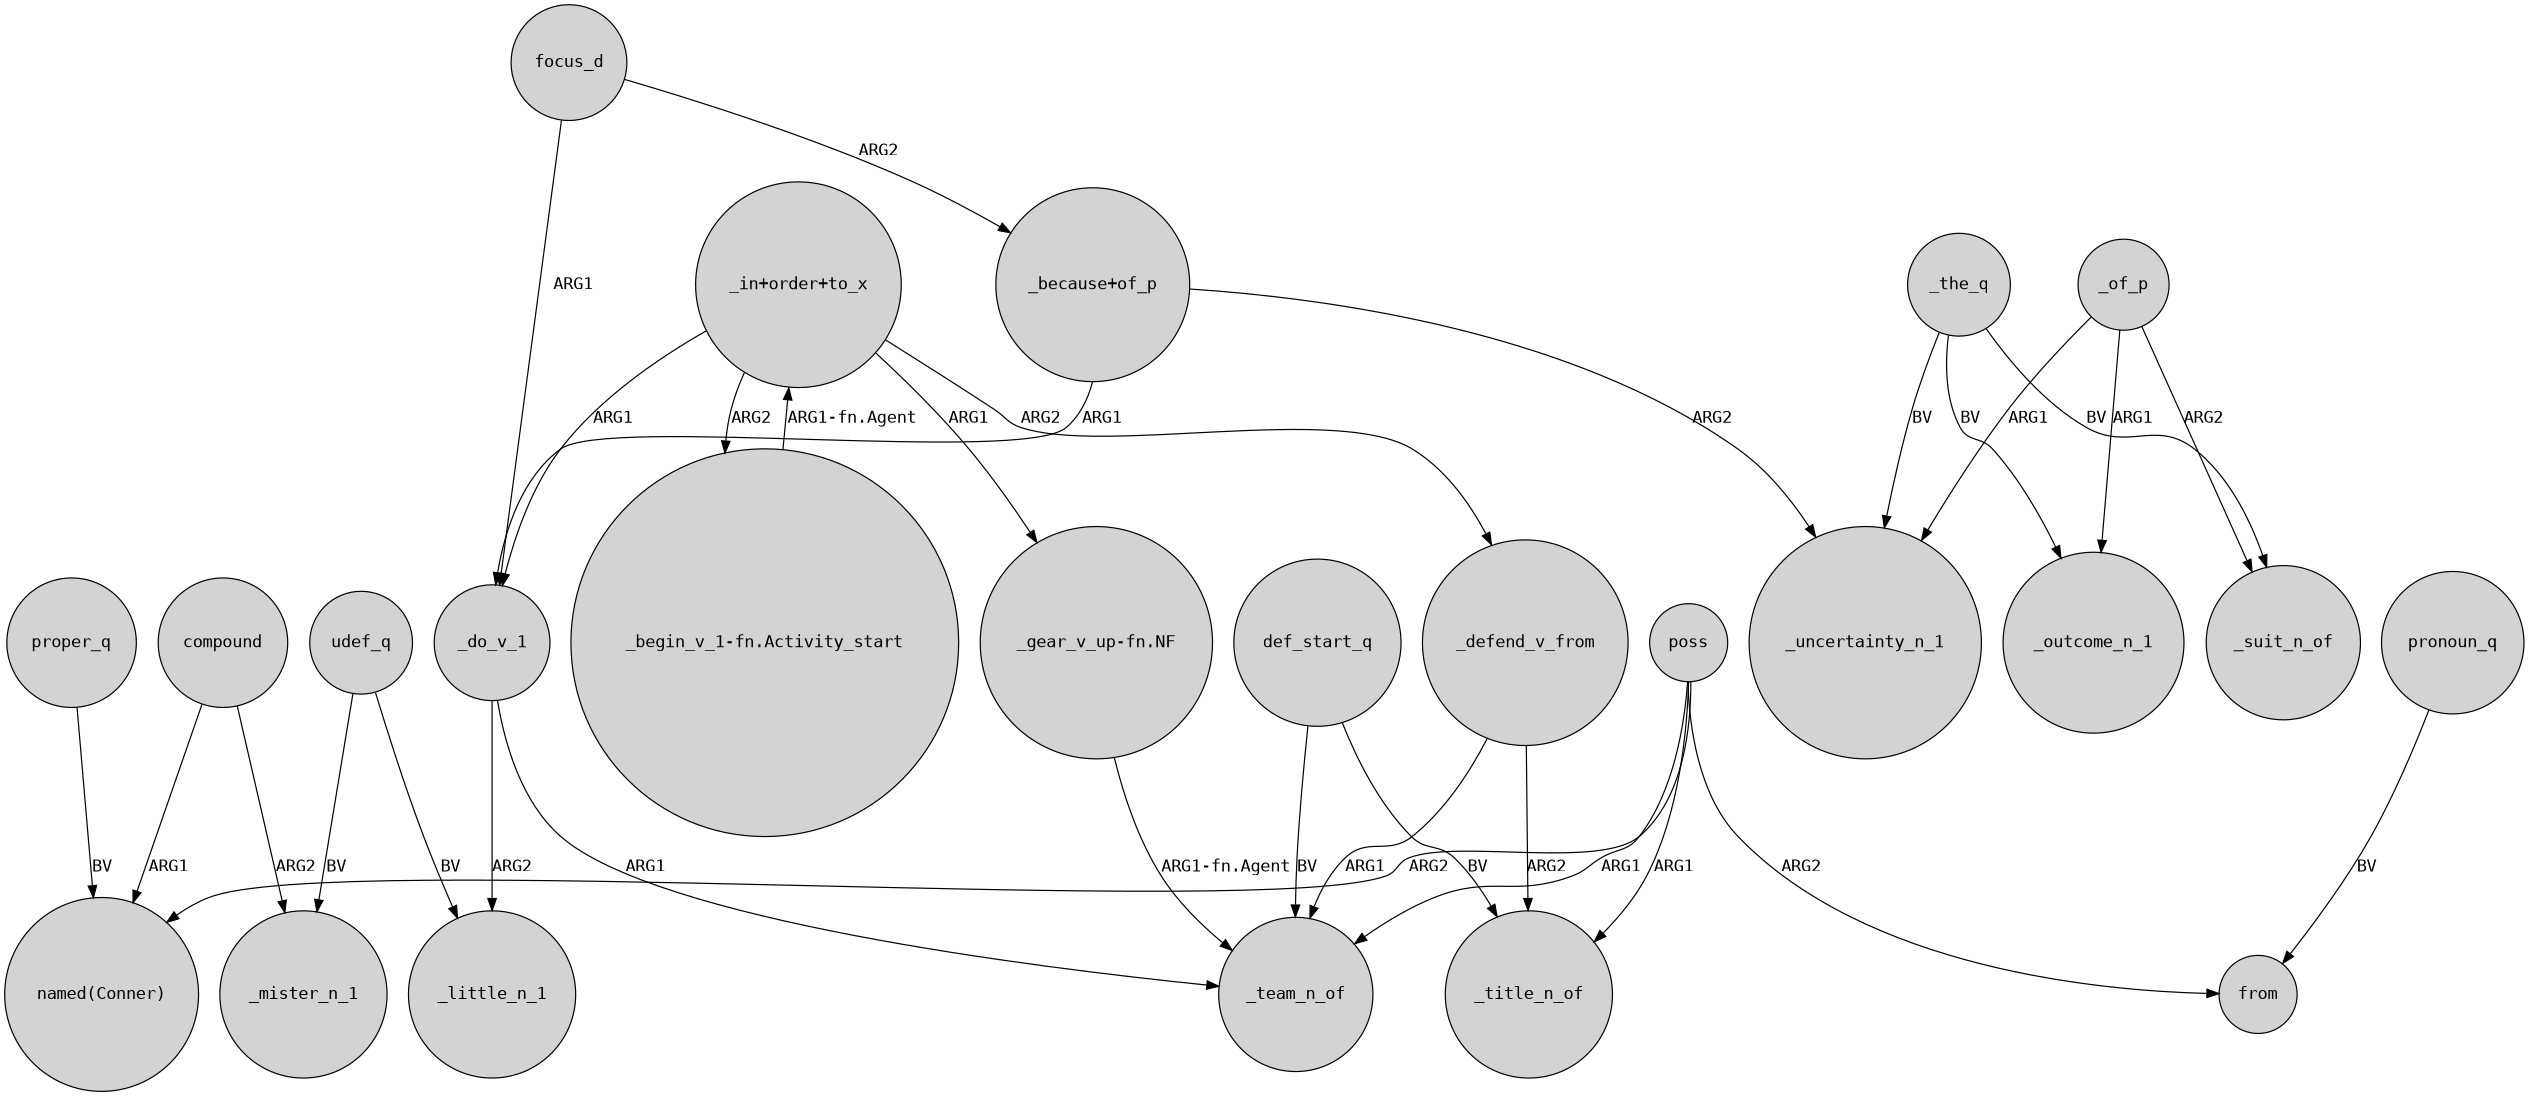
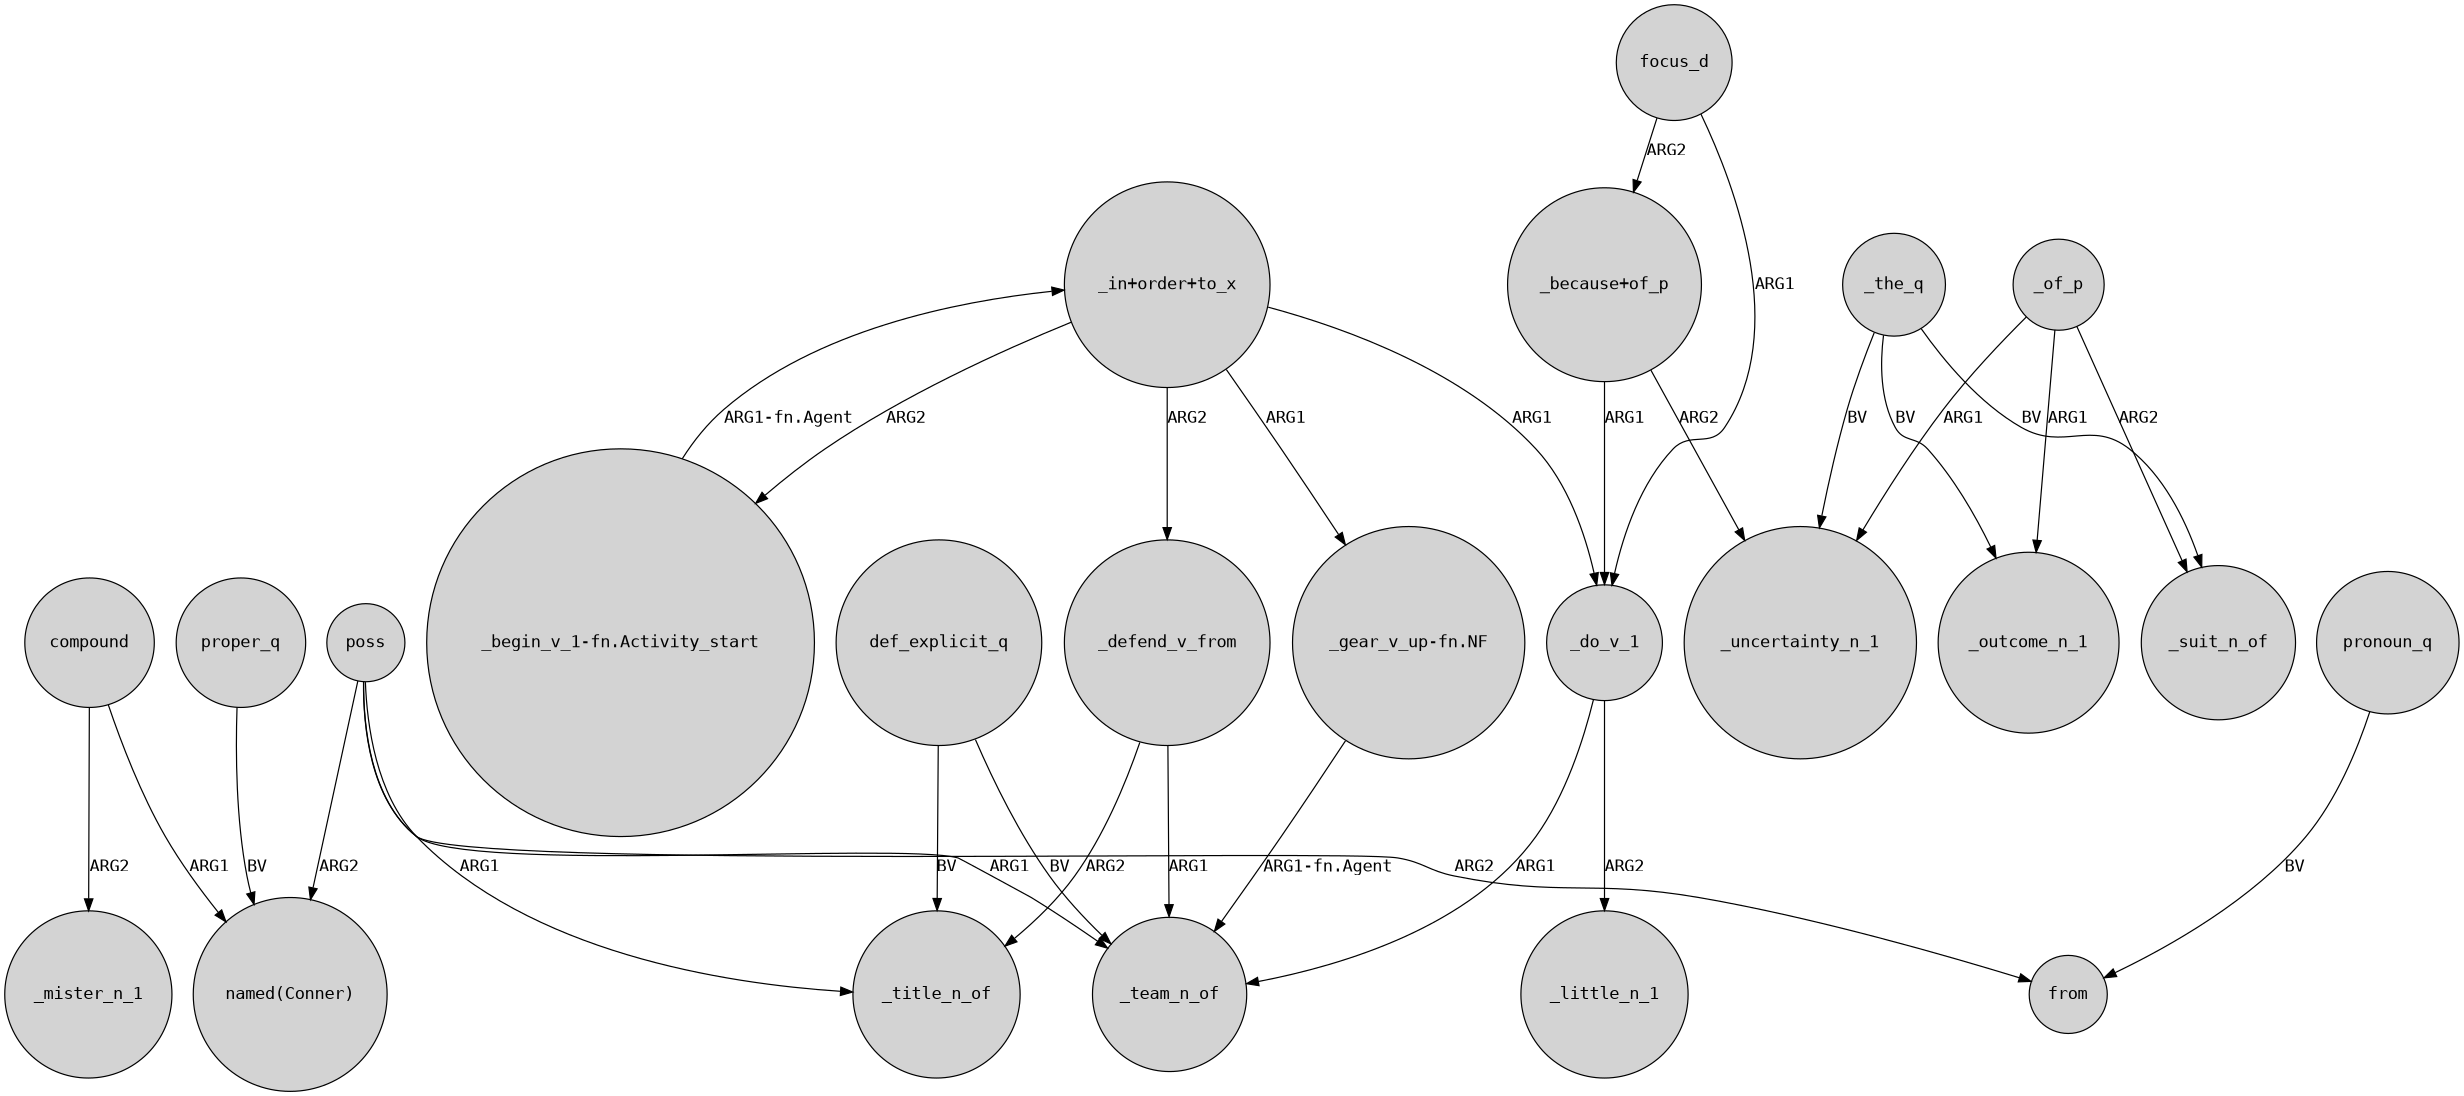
node "udef_q": removed
node "def_start_q": label "def_start_q" -> "def_explicit_q"
